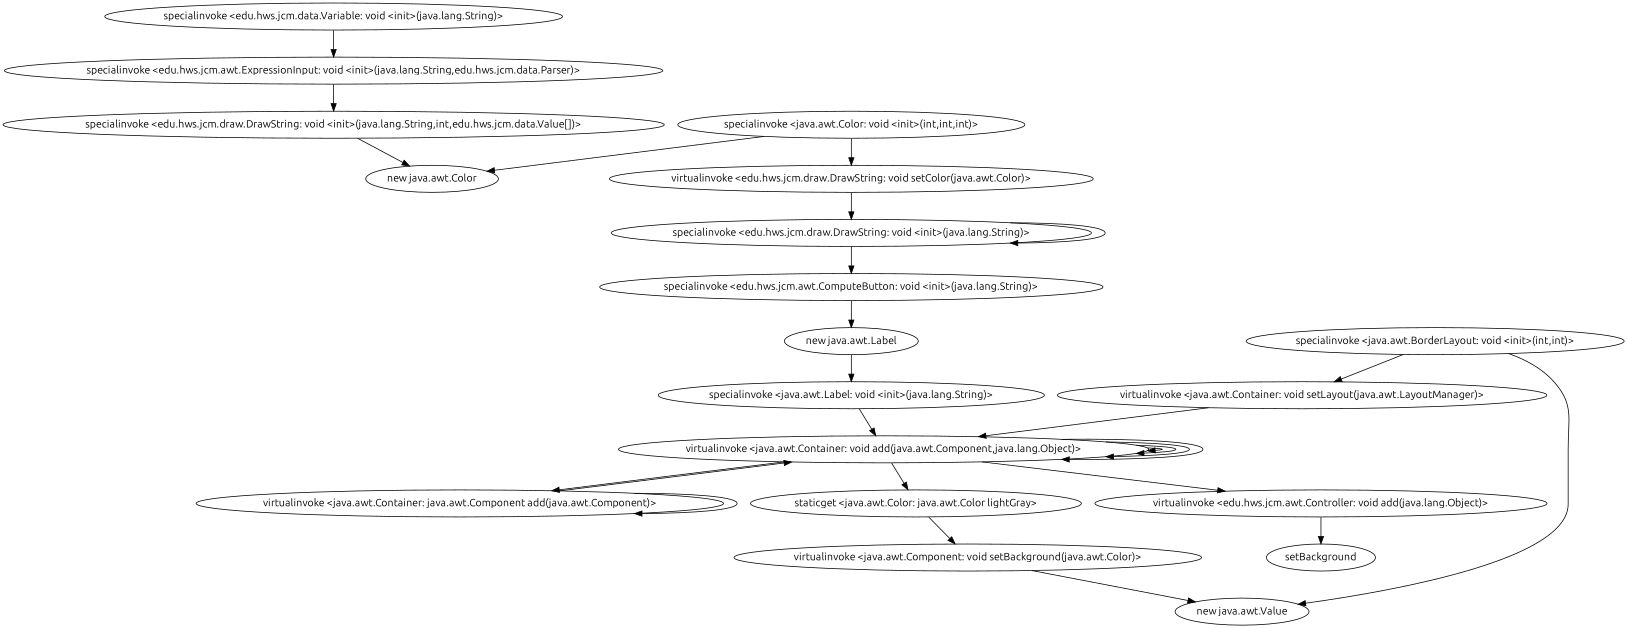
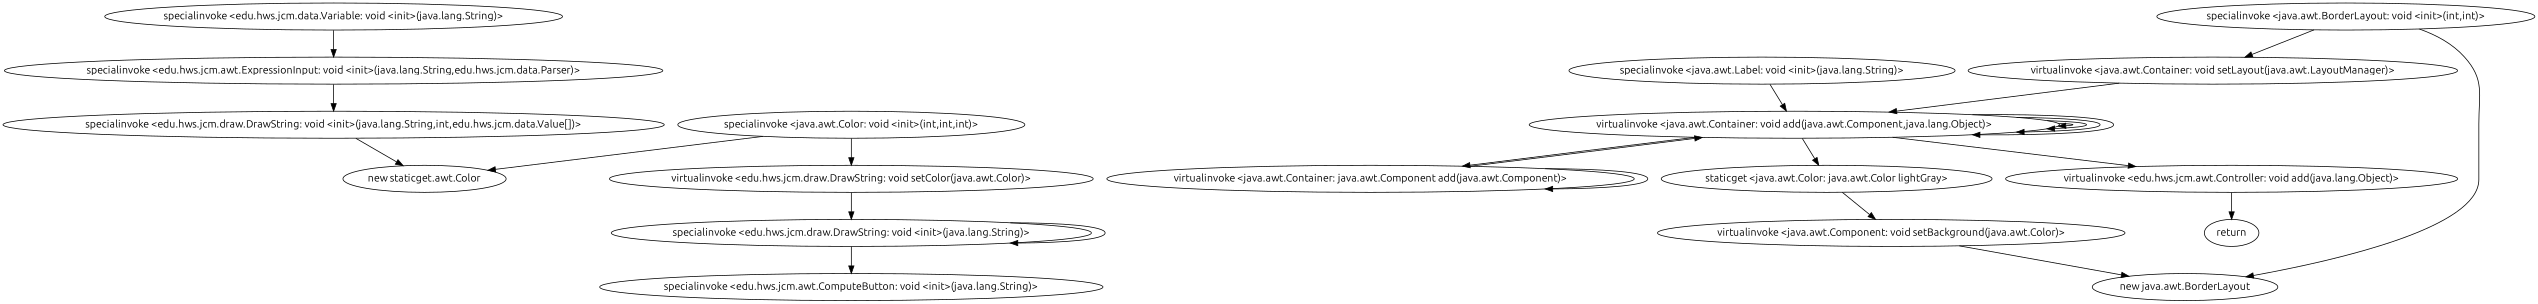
node "new java.awt.Color": label "new java.awt.Color" -> "new staticget.awt.Color"
node "new java.awt.Label": removed
node "setBackground": label "setBackground" -> "return"
node "new java.awt.Value": label "new java.awt.Value" -> "new java.awt.BorderLayout"
